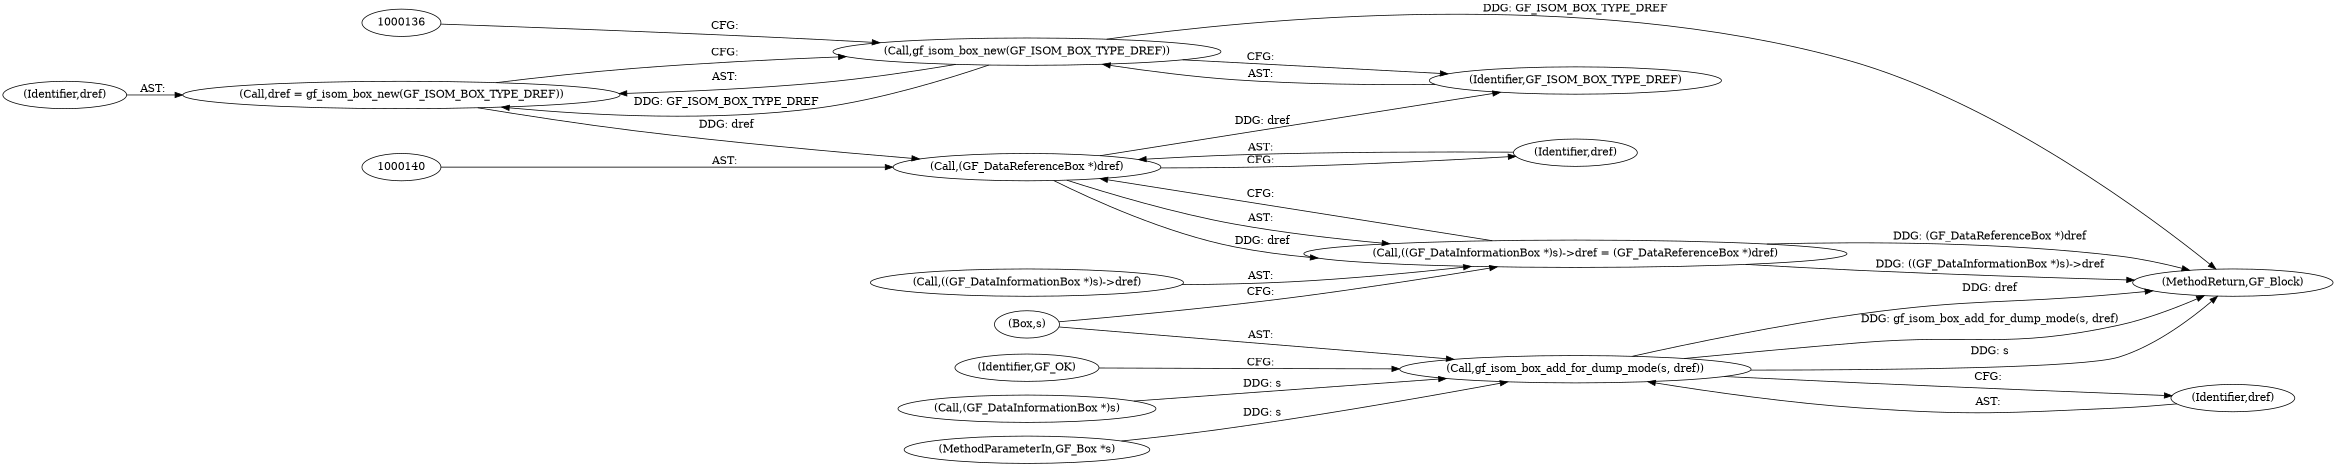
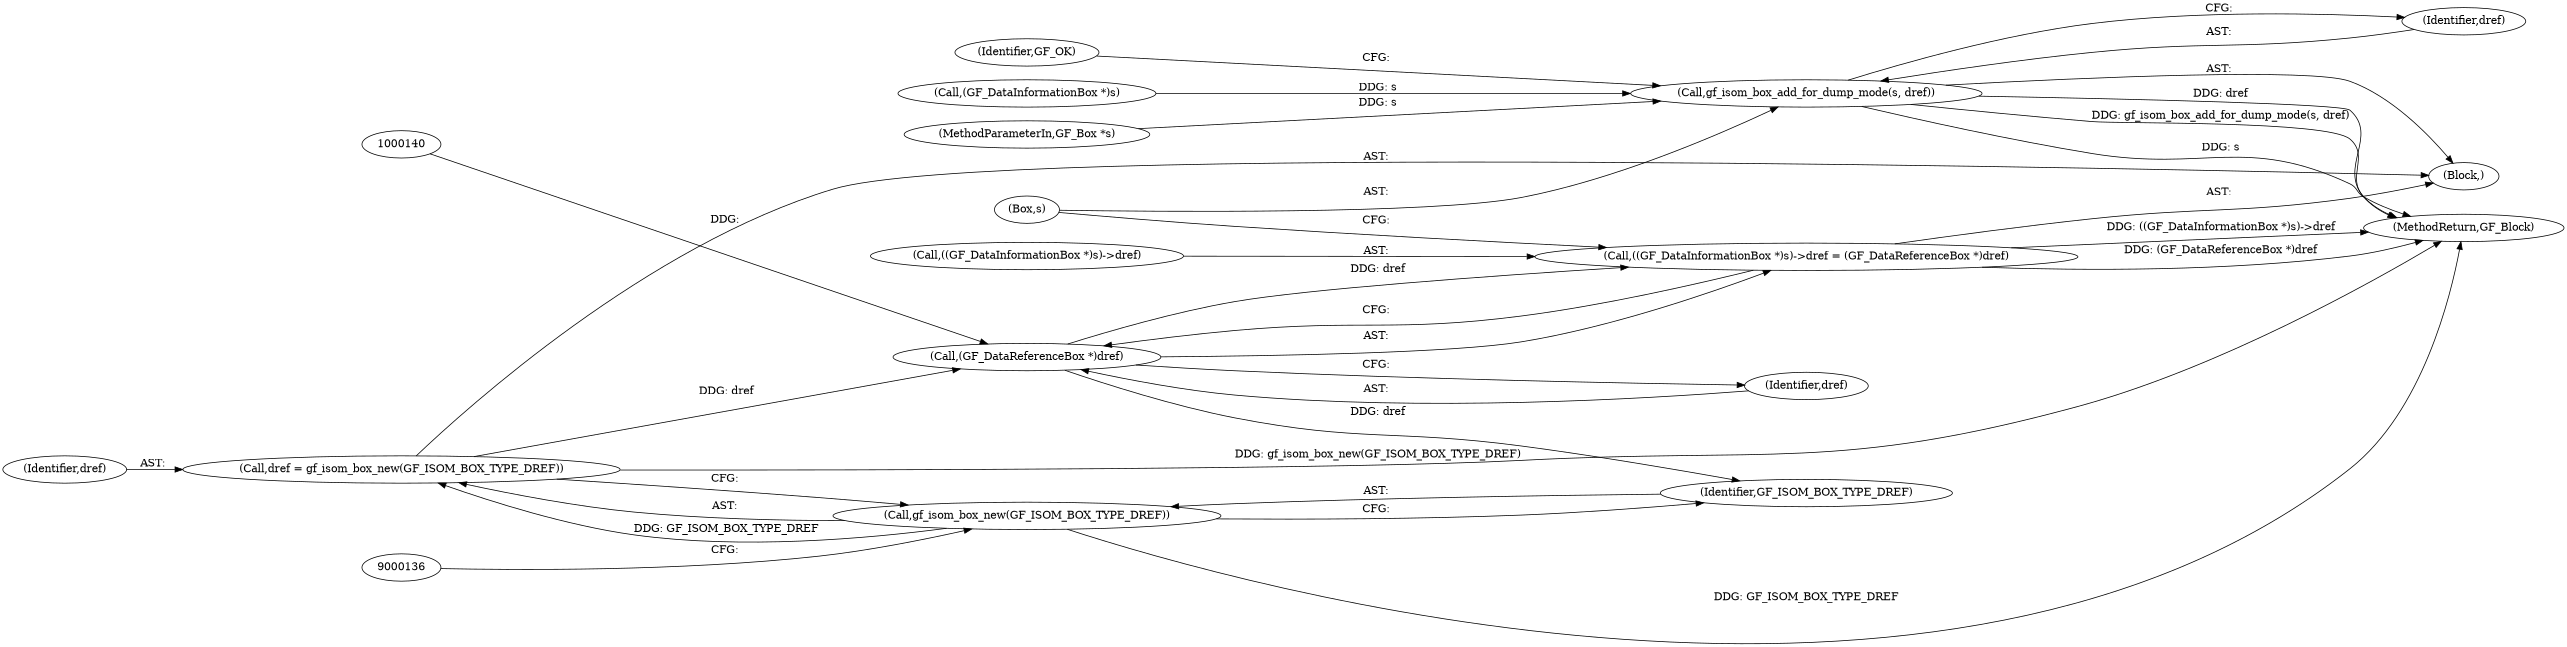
node "1000136": label "1000136" -> "9000136"
edge "1000140" -> "(Call,(GF_DataReferenceBox *)dref)": label "AST: " -> "DDG: "
node "(Block,)": added
edge "(Call,dref = gf_isom_box_new(GF_ISOM_BOX_TYPE_DREF))" -> "(MethodReturn,GF_Block)": added, label "DDG: gf_isom_box_new(GF_ISOM_BOX_TYPE_DREF)"
